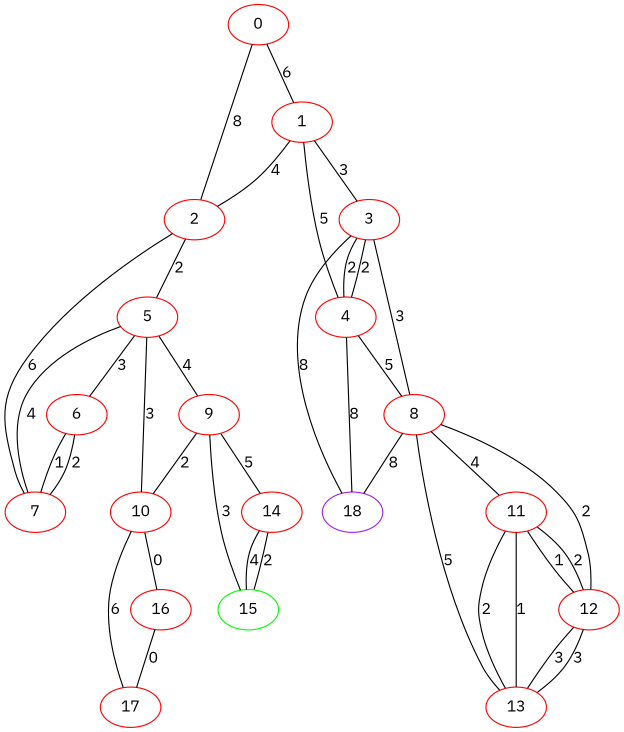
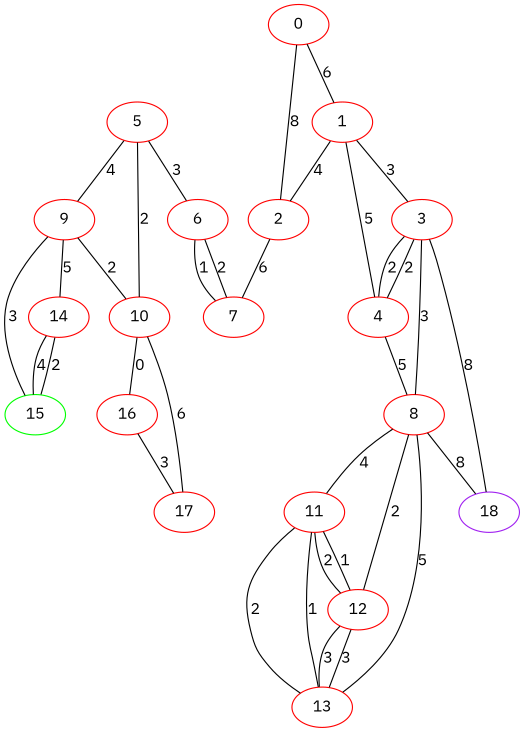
edge "2" -- "5": removed, label "2"
edge "5" -- "7": removed, label "4"
edge "5" -- "10": label "3" -> "2"
edge "4" -- "18": removed, label "8"
edge "16" -- "17": label "0" -> "3"
